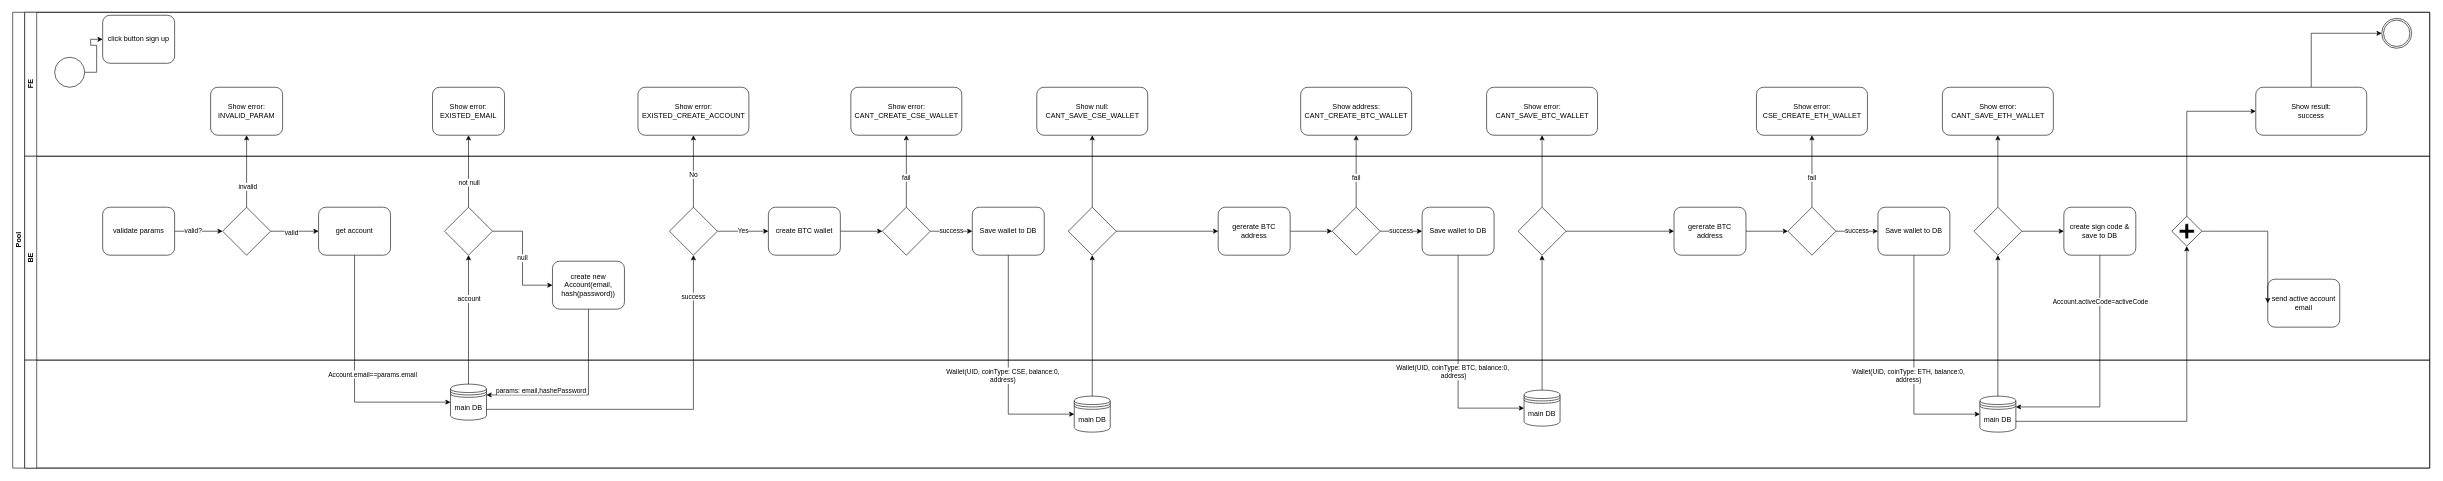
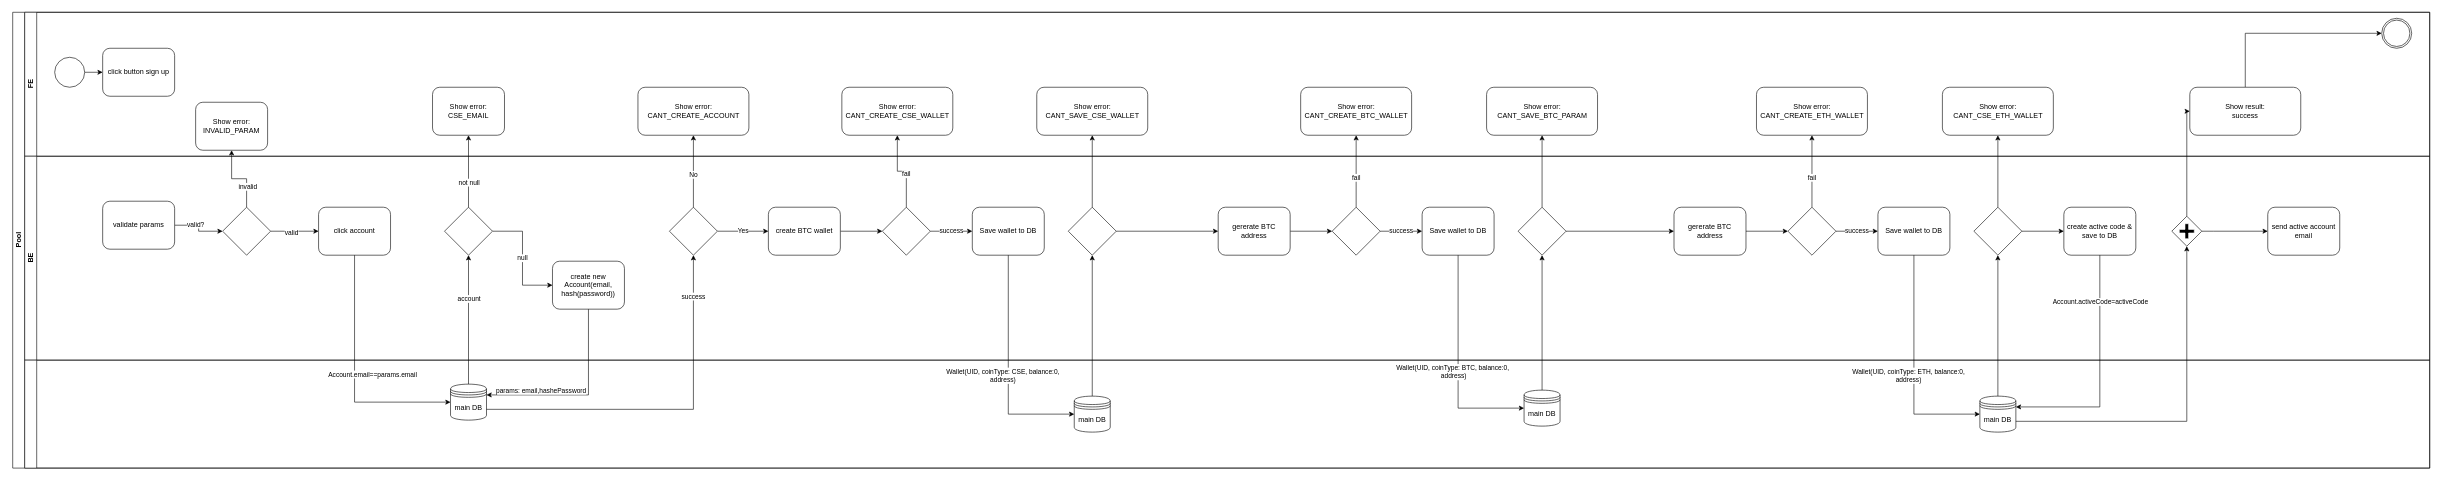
node "click button sign up": moved (138, 39) -> (138, 72)
node "Show error: INVALID_PARAM": moved (246, 111) -> (231, 126)
node "Show error: EXISTED_EMAIL": label "Show error: EXISTED_EMAIL" -> "Show error: CSE_EMAIL"
node "Show error: EXISTED_CREATE_ACCOUNT": label "Show error: EXISTED_CREATE_ACCOUNT" -> "Show error: CANT_CREATE_ACCOUNT"
node "Show error: CANT_CREATE_CSE_WALLET": moved (906, 111) -> (897, 111)
node "Show null: CANT_SAVE_CSE_WALLET": label "Show null: CANT_SAVE_CSE_WALLET" -> "Show error: CANT_SAVE_CSE_WALLET"
node "Show address: CANT_CREATE_BTC_WALLET": label "Show address: CANT_CREATE_BTC_WALLET" -> "Show error: CANT_CREATE_BTC_WALLET"
node "Show error: CANT_SAVE_BTC_WALLET": label "Show error: CANT_SAVE_BTC_WALLET" -> "Show error: CANT_SAVE_BTC_PARAM"
node "Show error: CSE_CREATE_ETH_WALLET": label "Show error: CSE_CREATE_ETH_WALLET" -> "Show error: CANT_CREATE_ETH_WALLET"
node "Show error: CANT_SAVE_ETH_WALLET": label "Show error: CANT_SAVE_ETH_WALLET" -> "Show error: CANT_CSE_ETH_WALLET"
node "Show result: success": moved (2312, 111) -> (2246, 111)
node "validate params": moved (138, 231) -> (138, 225)
node "get account": label "get account" -> "click account"
node "create sign code & save to DB": label "create sign code & save to DB" -> "create active code & save to DB"
node "send active account email": moved (2304, 303) -> (2304, 231)
